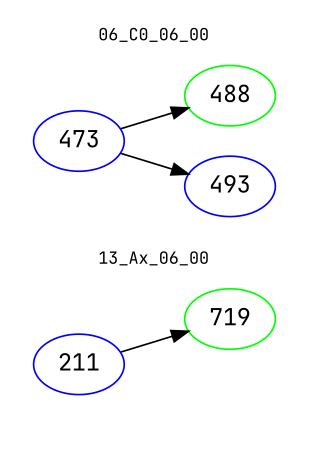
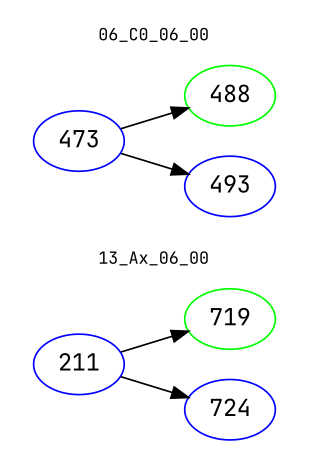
node "724": added
